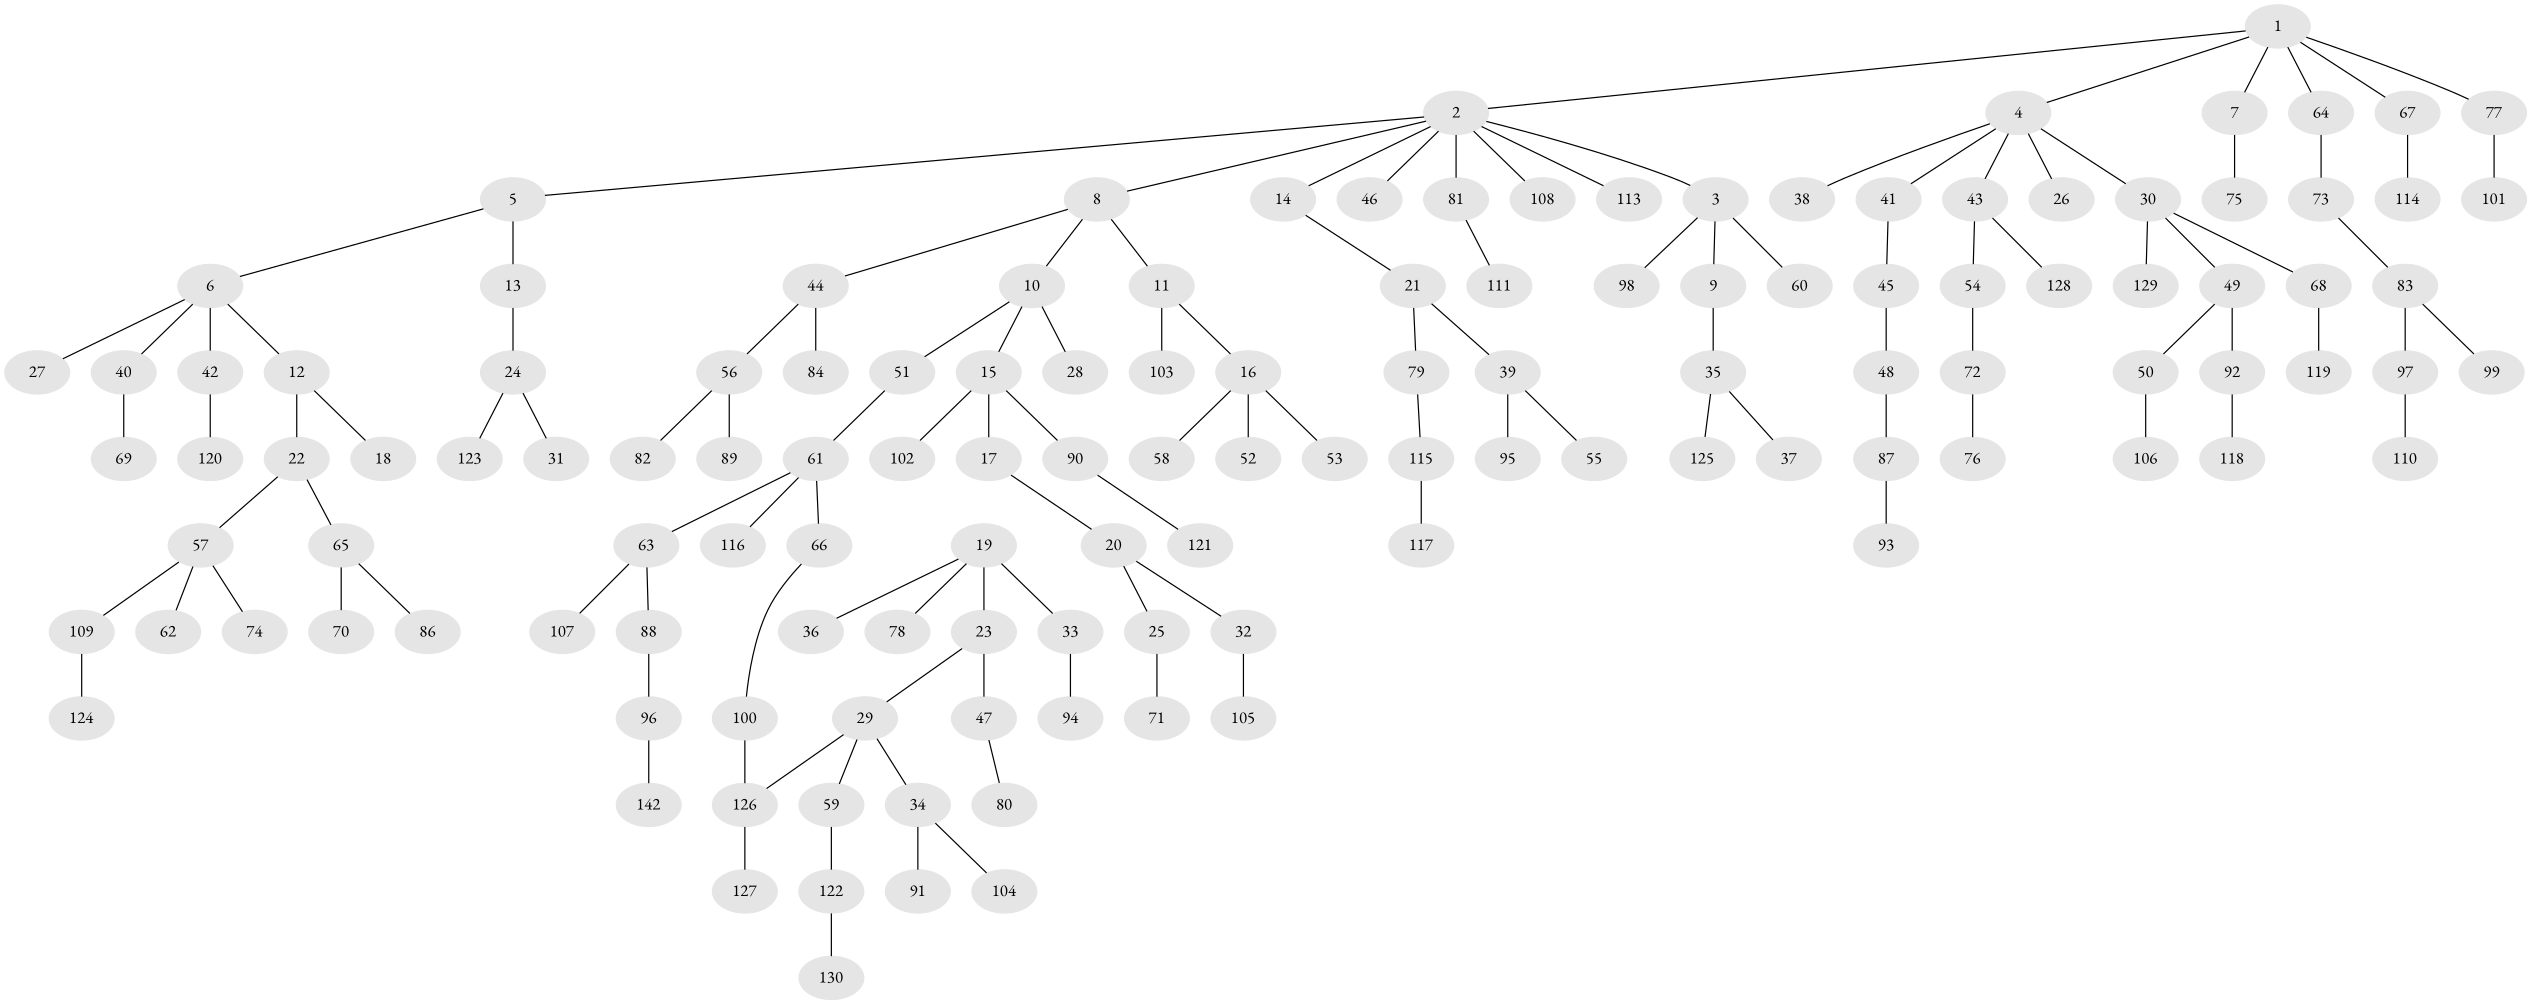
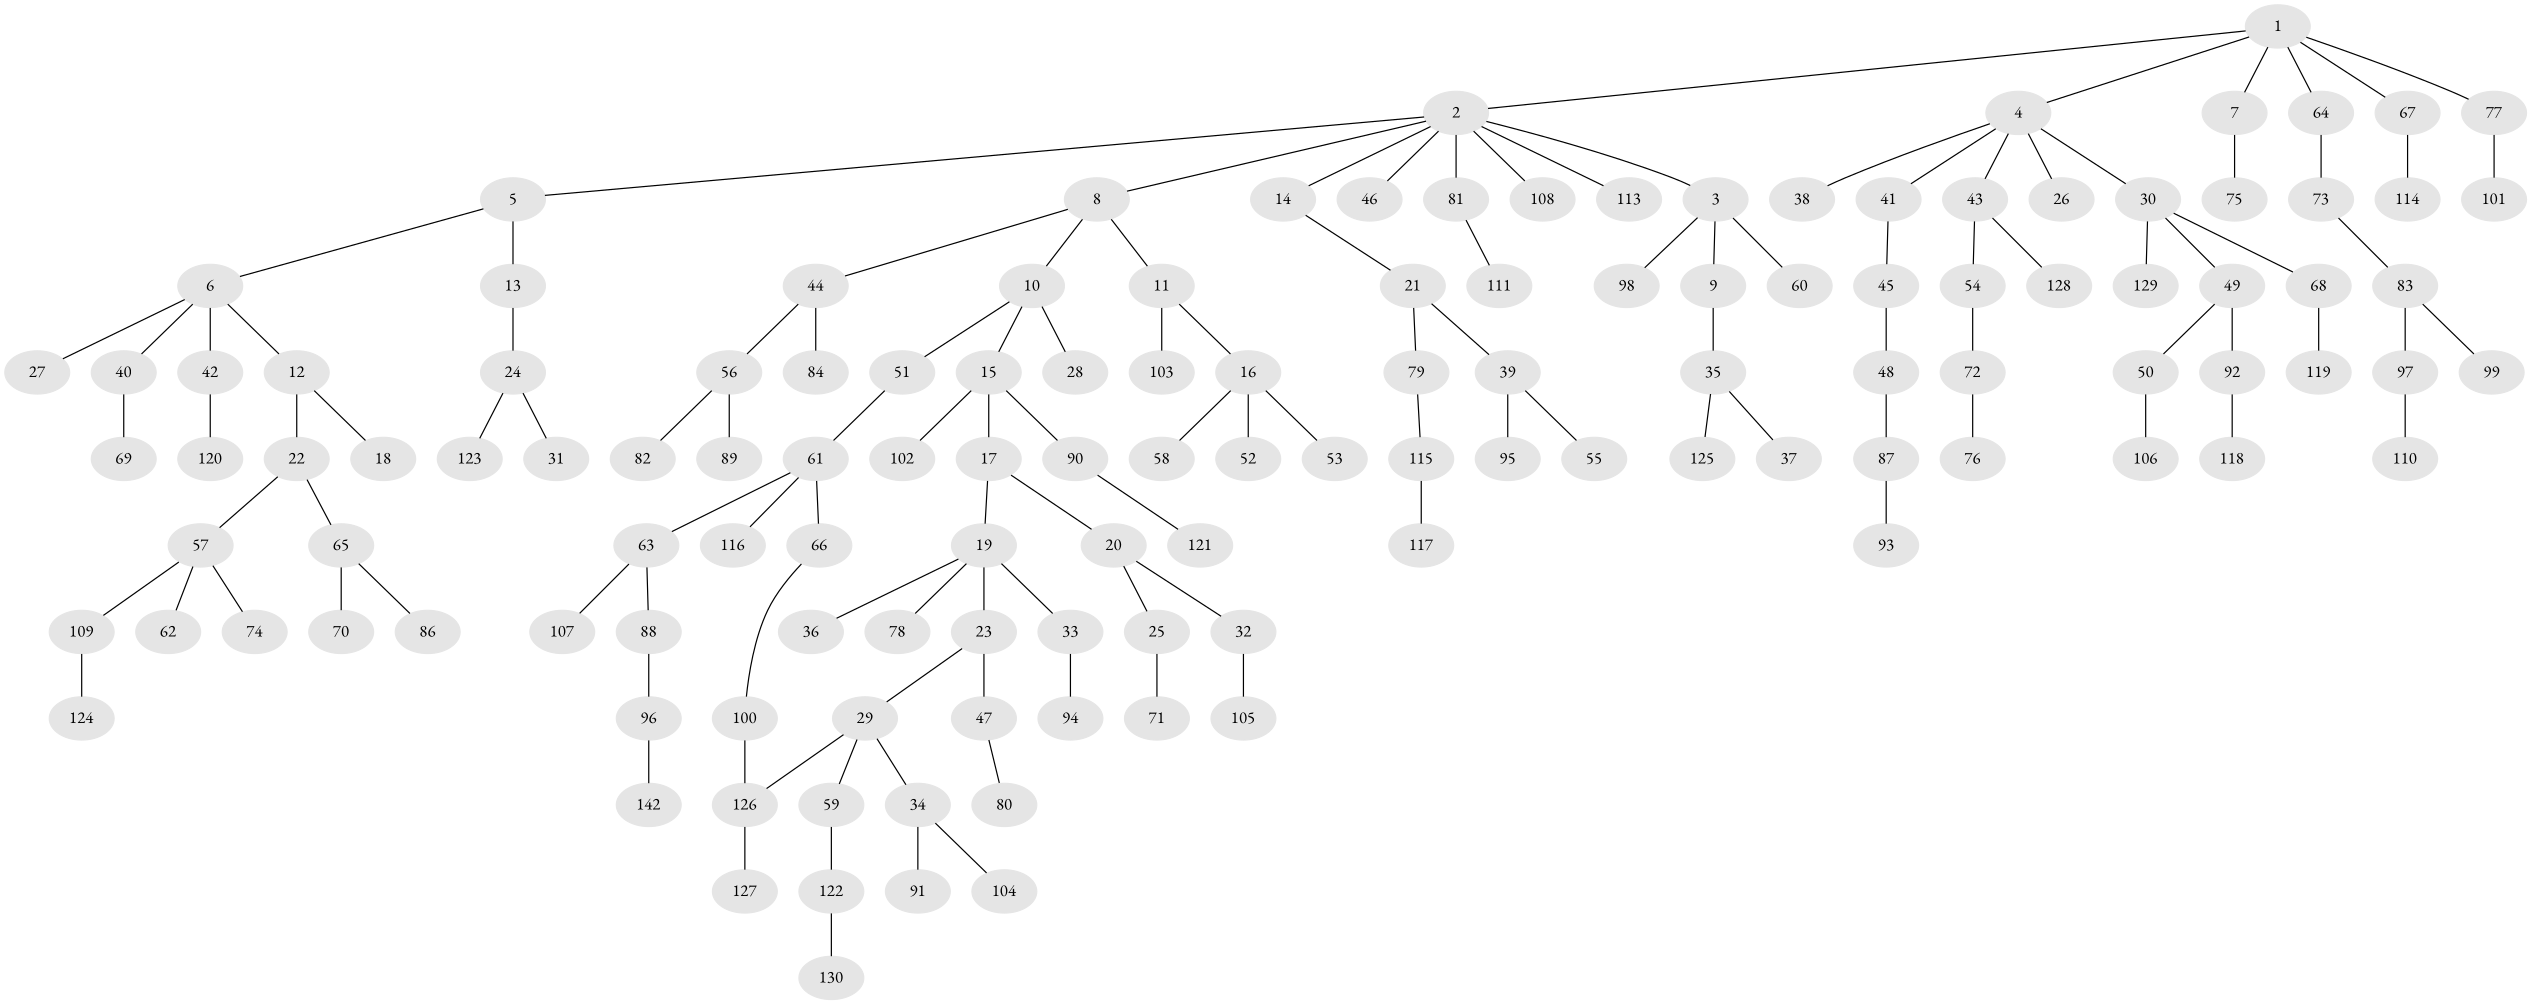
edge "17" -- "19": added
